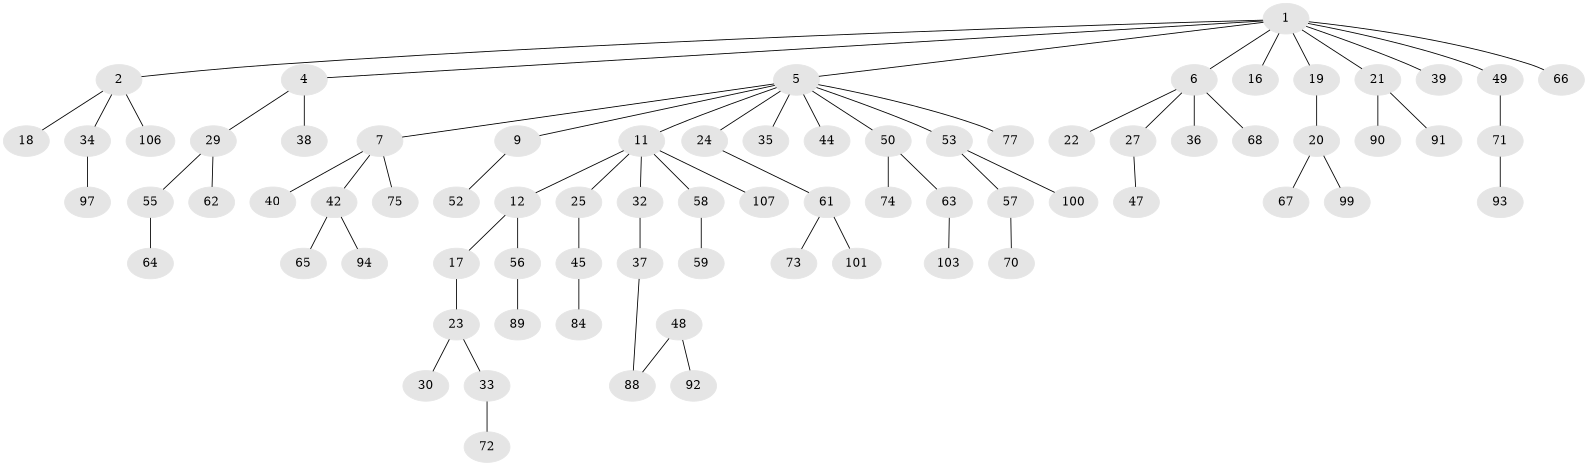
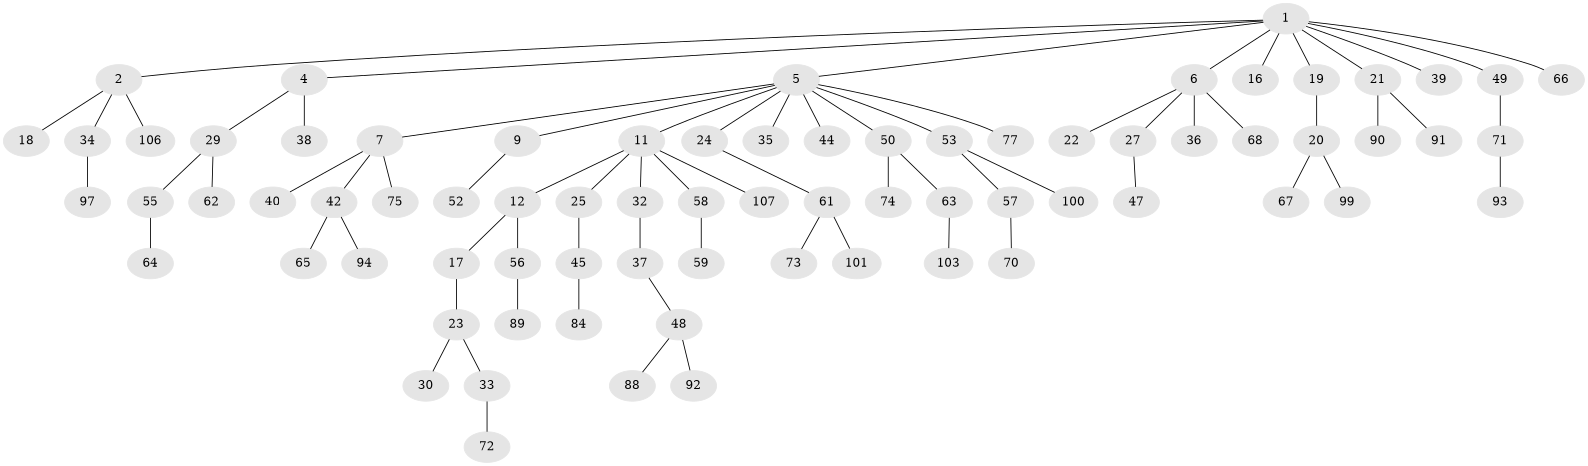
edge "37" -- "88": now "37" -- "48"
